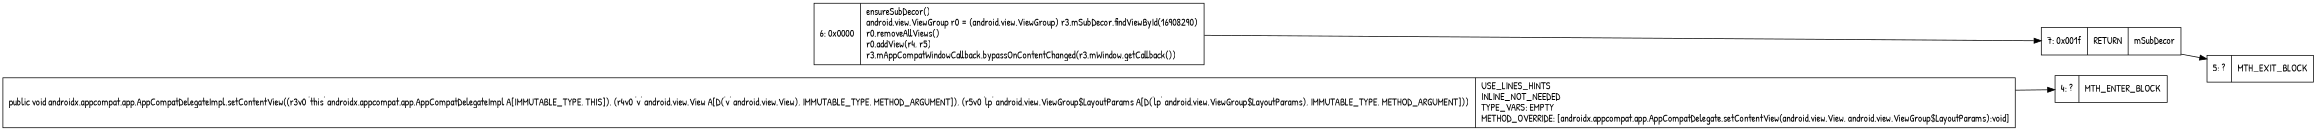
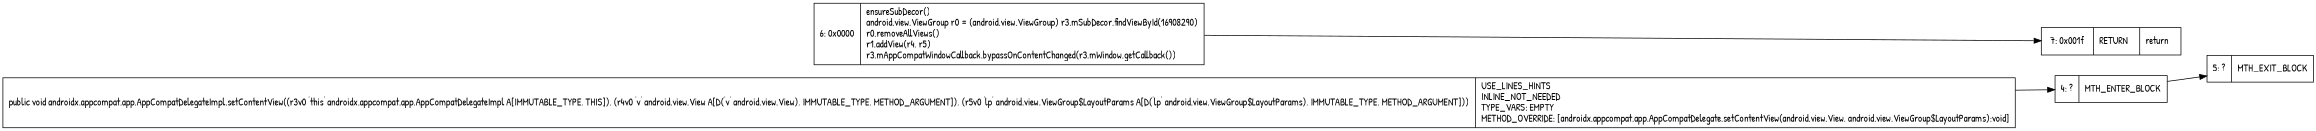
node "7: 0x001f": text "mSubDecor" -> "return"
node "6: 0x0000": text "r0.addView(r4, r5)" -> "r1.addView(r4, r5)"
edge "7: 0x001f" -> "5: ?": now "4: ?" -> "5: ?"
